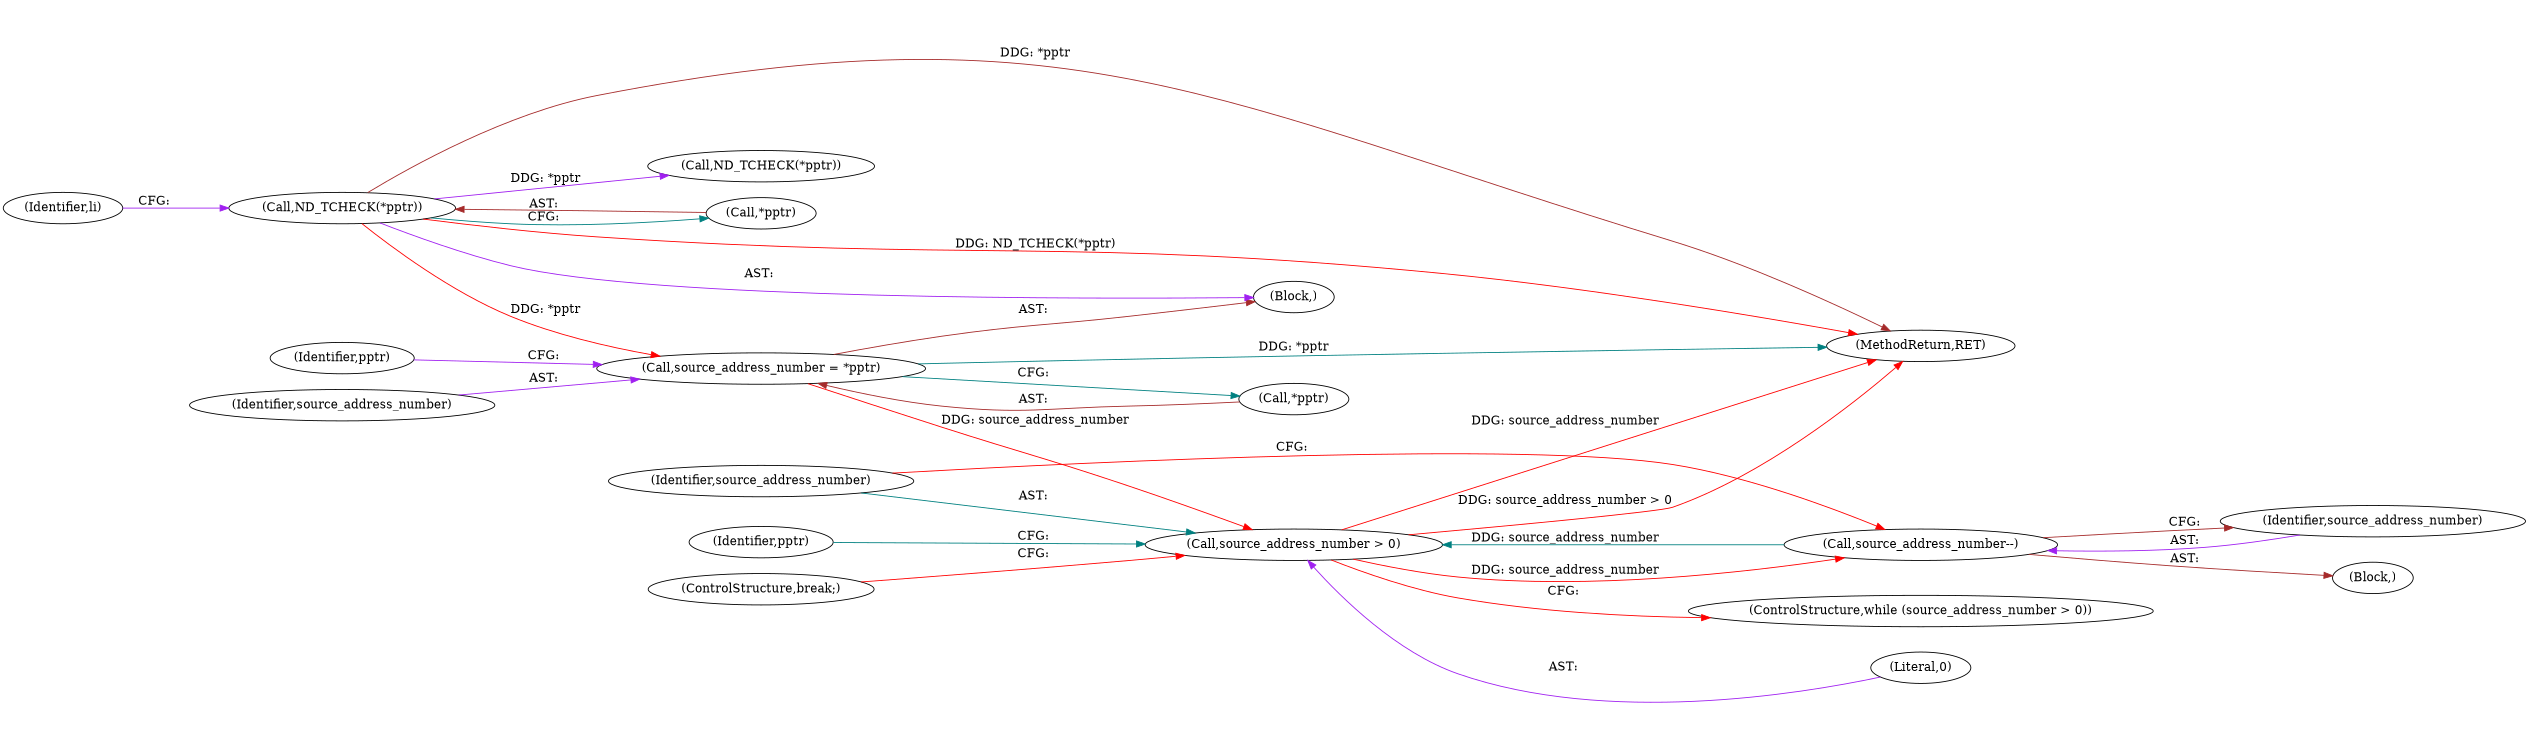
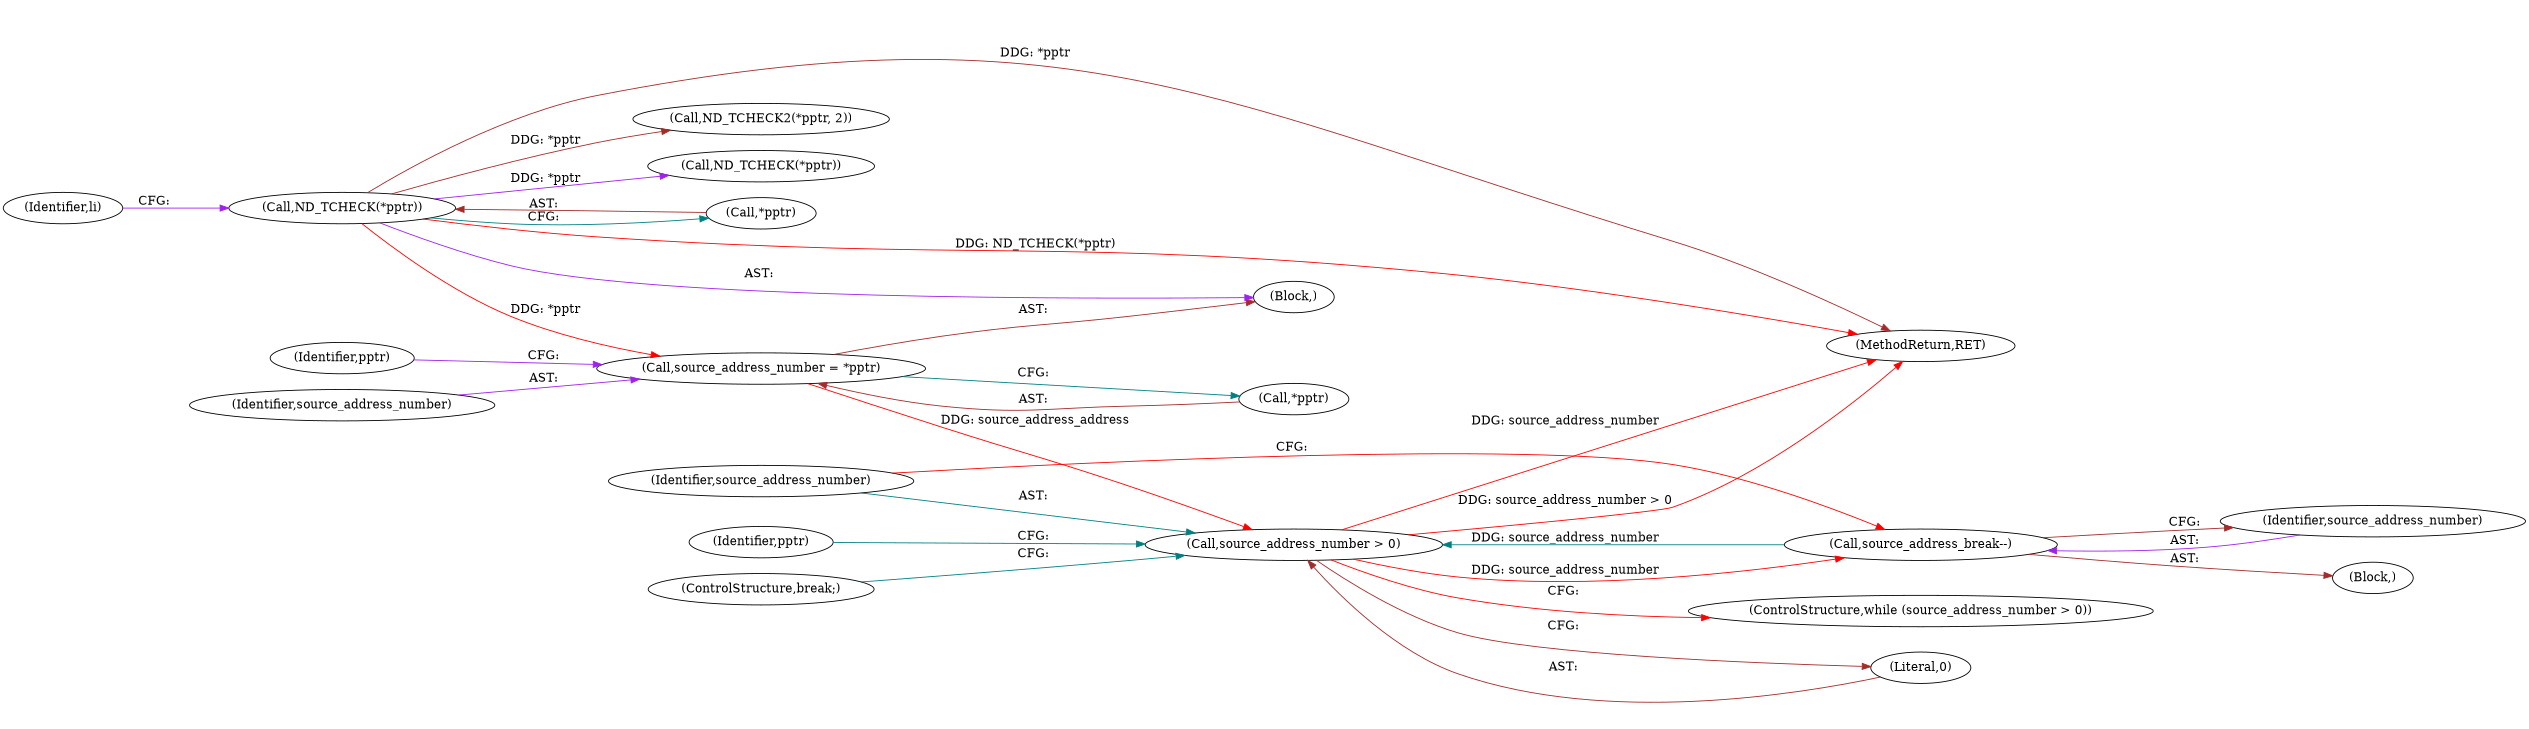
node "(Call,ND_TCHECK2(*pptr, 2))": added
edge "(Call,source_address_number = *pptr)" -> "(MethodReturn,RET)": removed, label "DDG: *pptr"
edge "(Call,source_address_number = *pptr)" -> "(Call,source_address_number > 0)": label "DDG: source_address_number" -> "DDG: source_address_address"
node "(Call,source_address_number--)": label "(Call,source_address_number--)" -> "(Call,source_address_break--)"
edge "(ControlStructure,break;)" -> "(Call,source_address_number > 0)": color red -> teal
edge "(Call,source_address_number > 0)" -> "(Literal,0)": added, label "CFG:"
edge "(Literal,0)" -> "(Call,source_address_number > 0)": color purple -> brown
